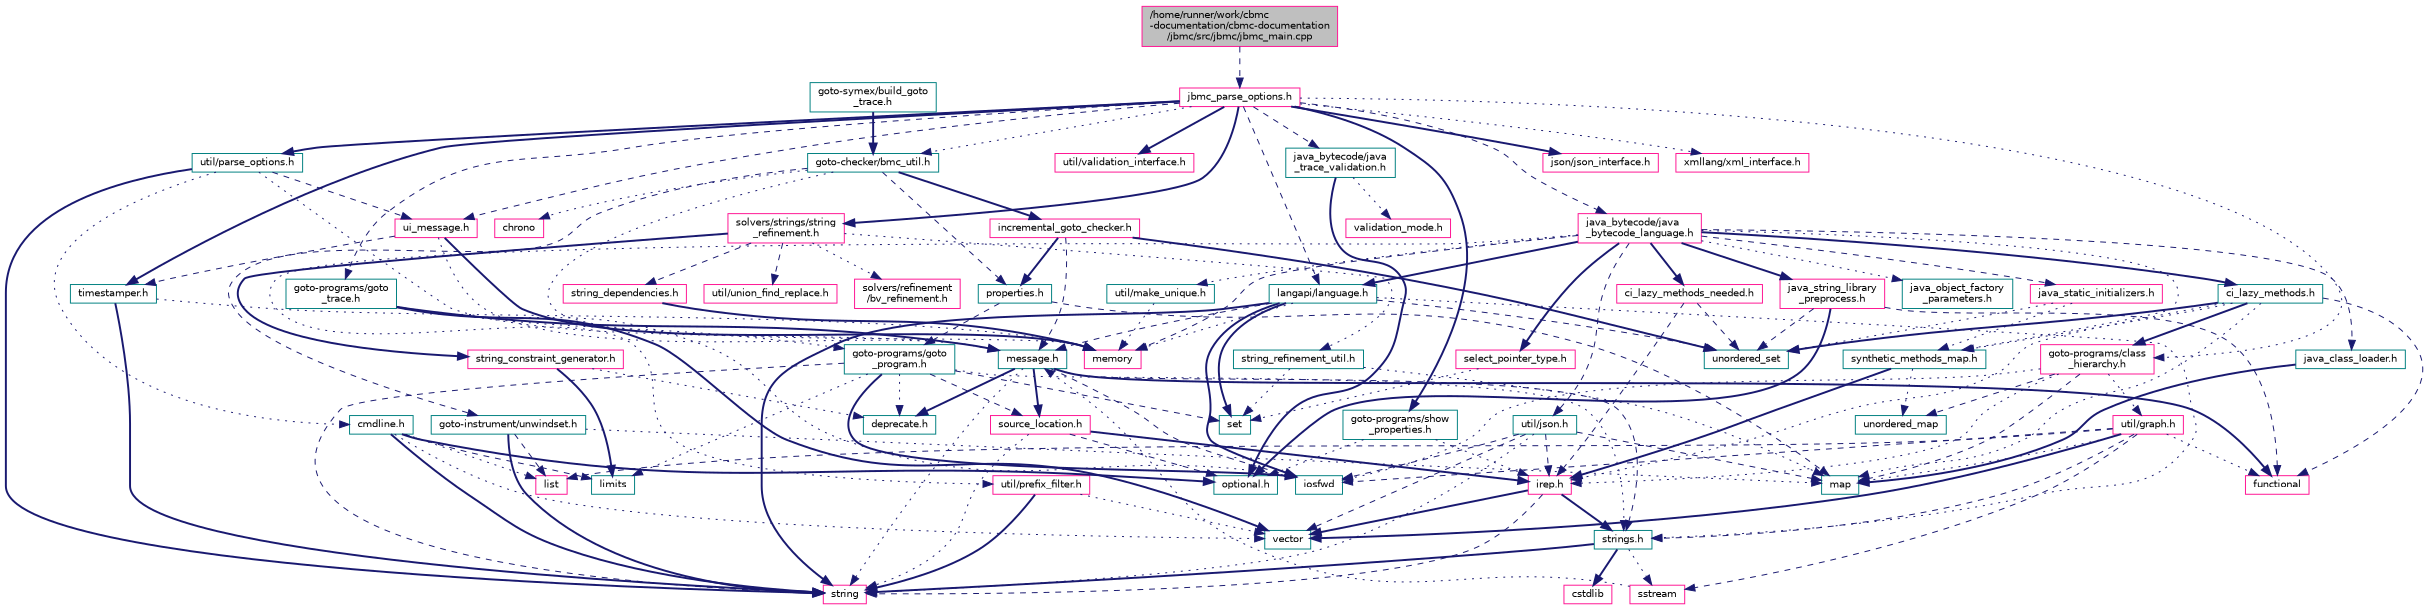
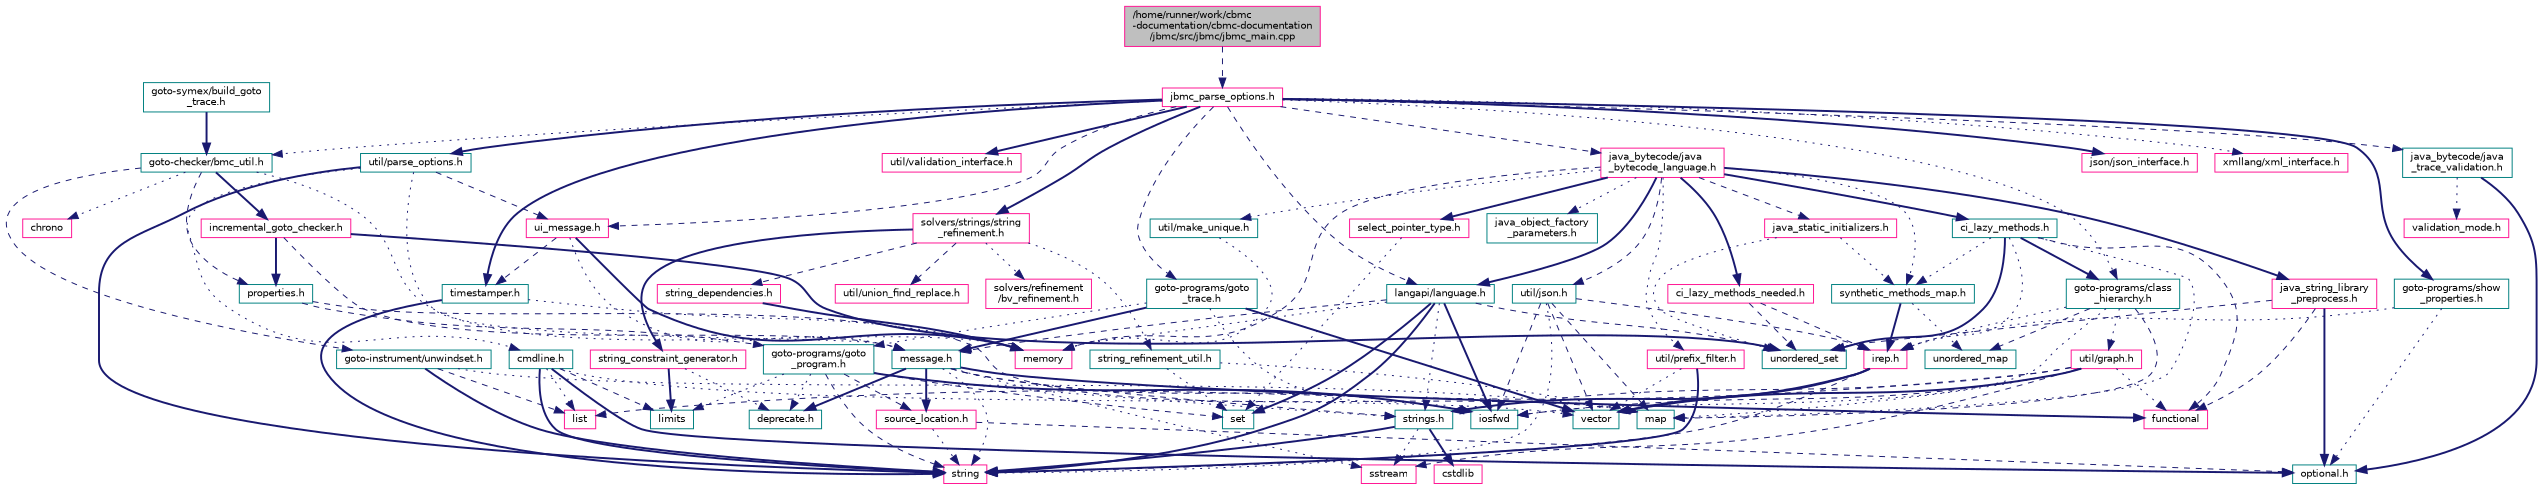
node "goto-programs/class _hierarchy.h": color deeppink -> teal
node "java_class_loader.h": removed
edge "source_location.h" -> "irep.h": removed
edge "sstream" -> "message.h": reversed
